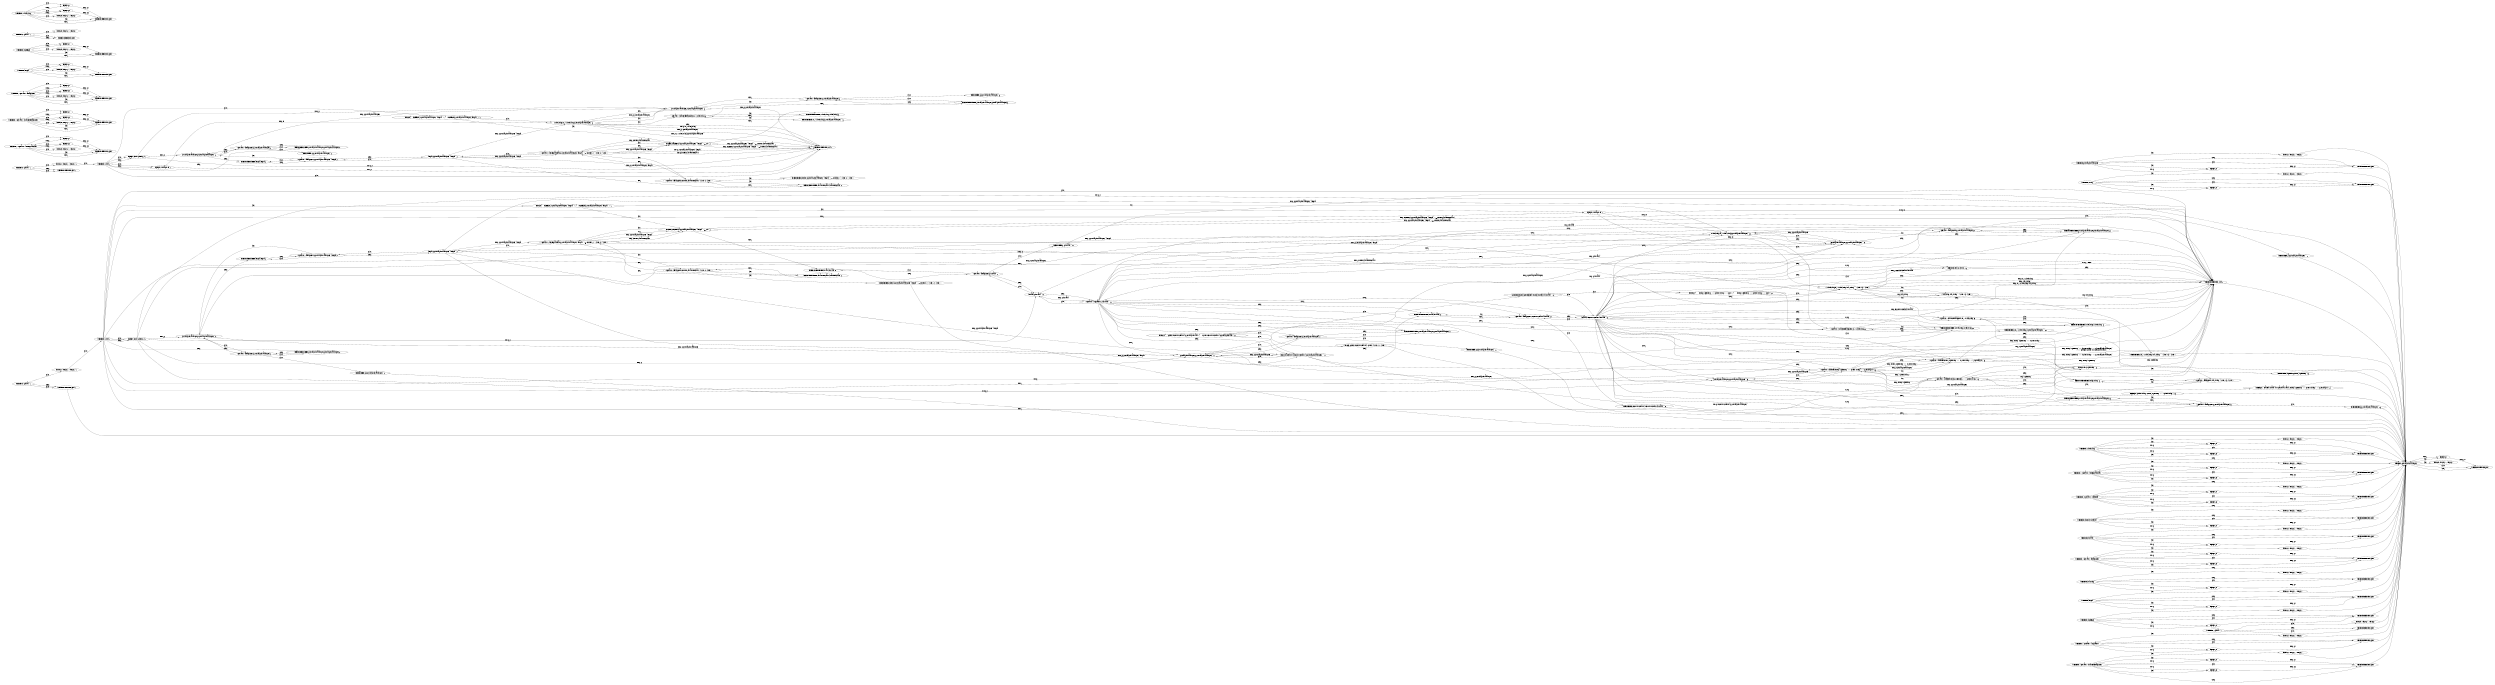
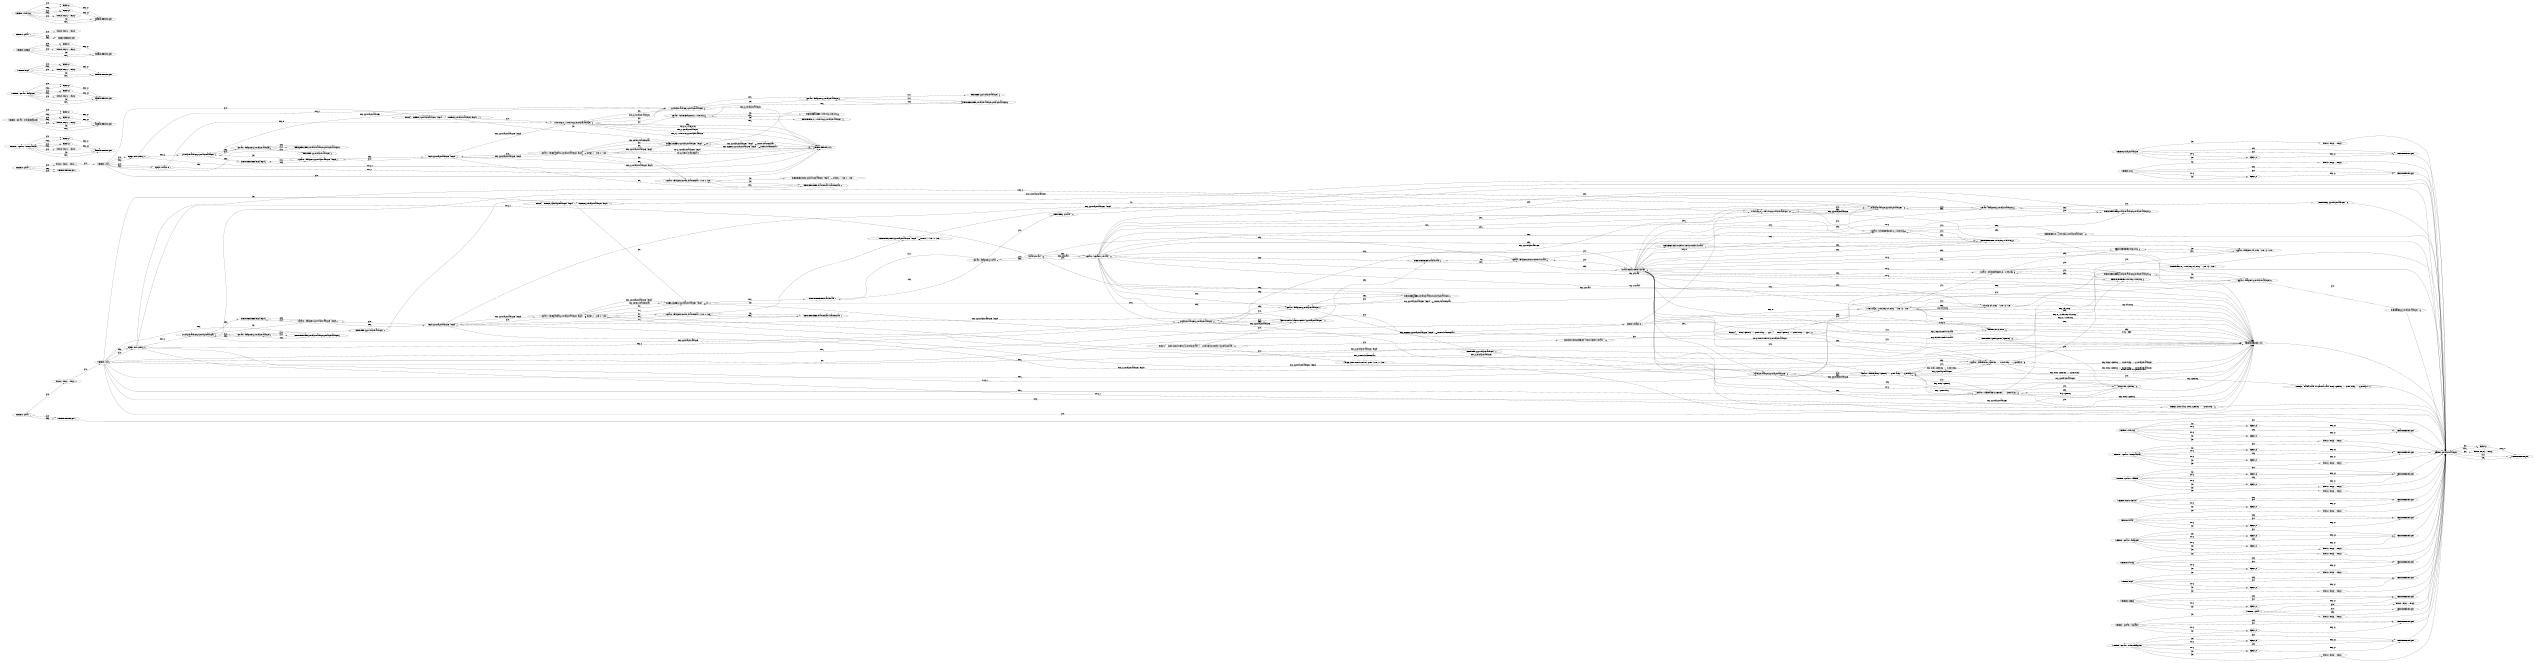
edge "(CONTROL_STRUCTURE,IF,if (reconstructed_url.is_valid()))" -> "(is_valid,reconstructed_url.is_valid())": removed, label "AST:"
edge "(<operator>.logicalNot,!p.is_valid())" -> "(<operator>.fieldAccess,reconstructed_url.is_valid)": now "(is_valid,p.is_valid())" -> "(<operator>.fieldAccess,reconstructed_url.is_valid)"
edge "(DLOG,DLOG(WARNING))" -> "(IDENTIFIER,WARNING,DLOG(WARNING))": reversed
